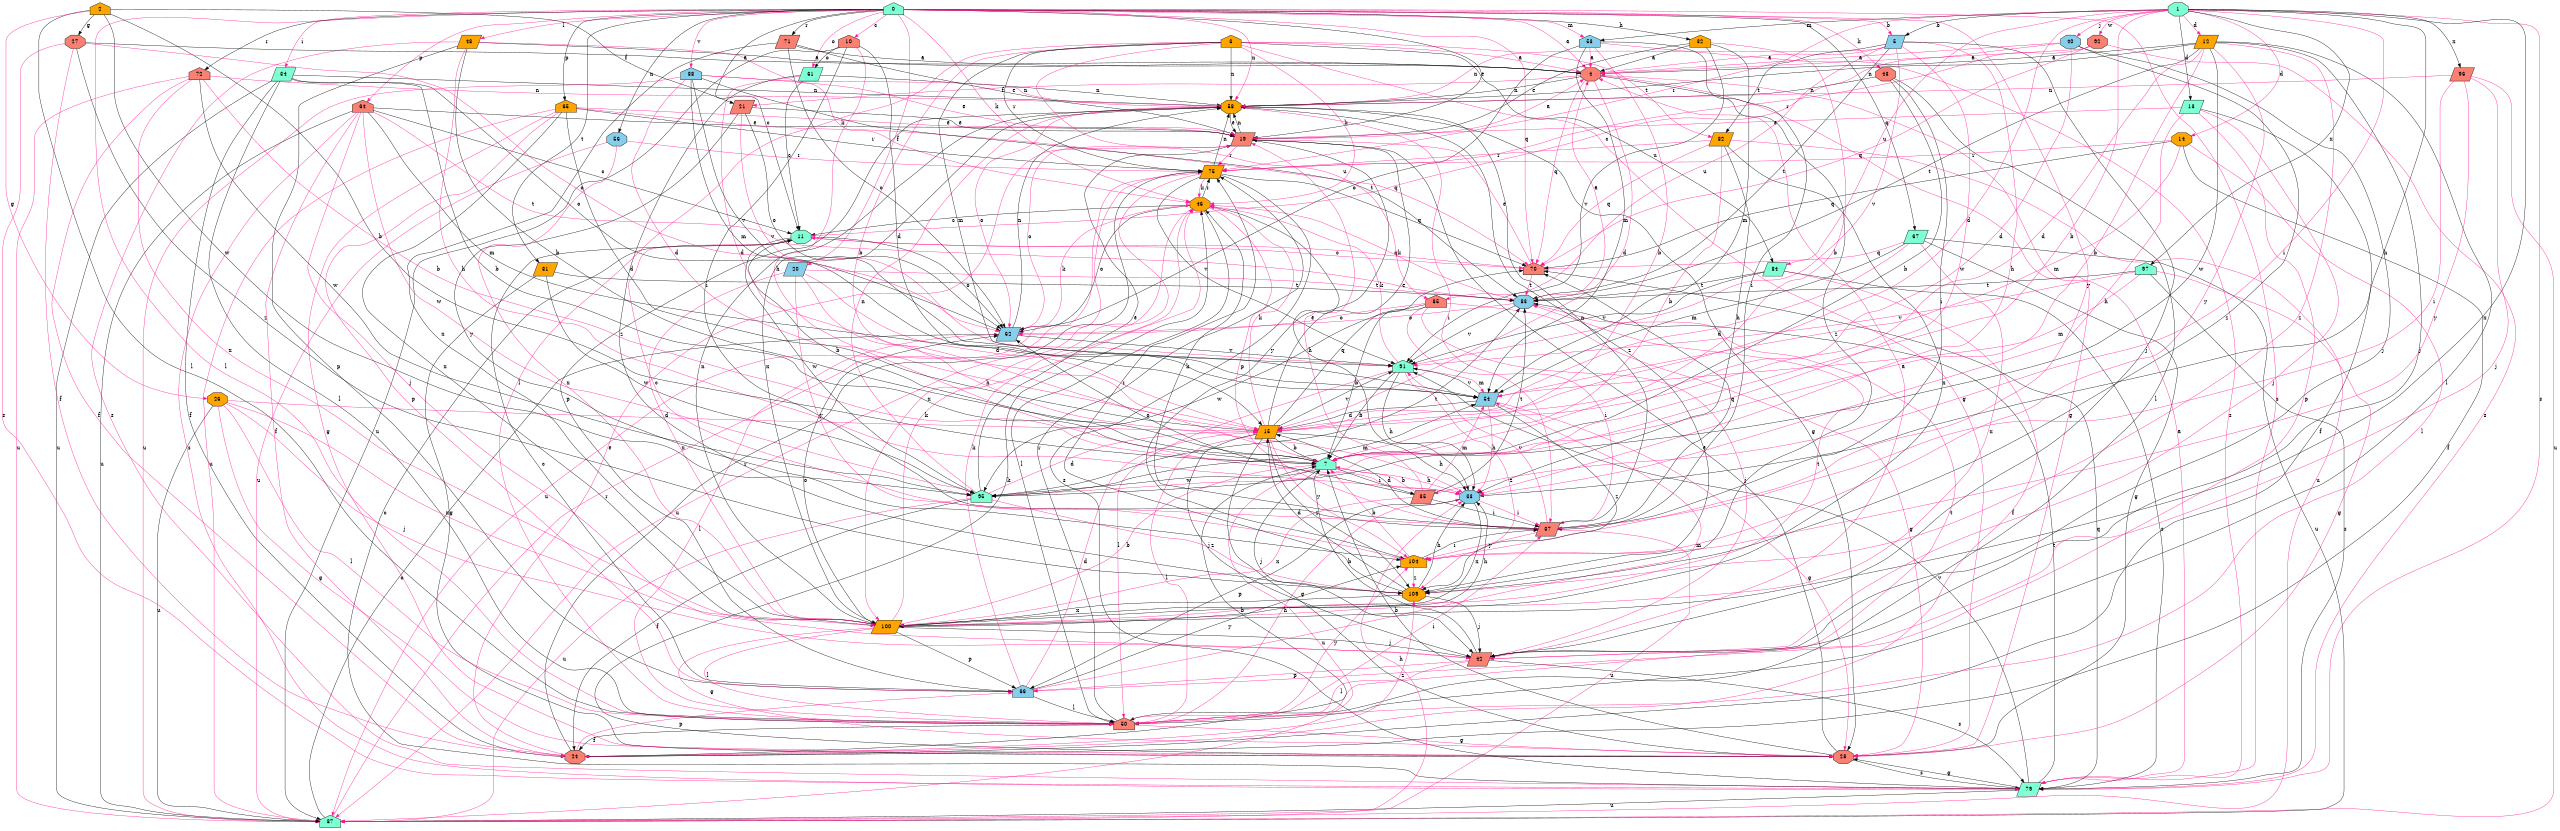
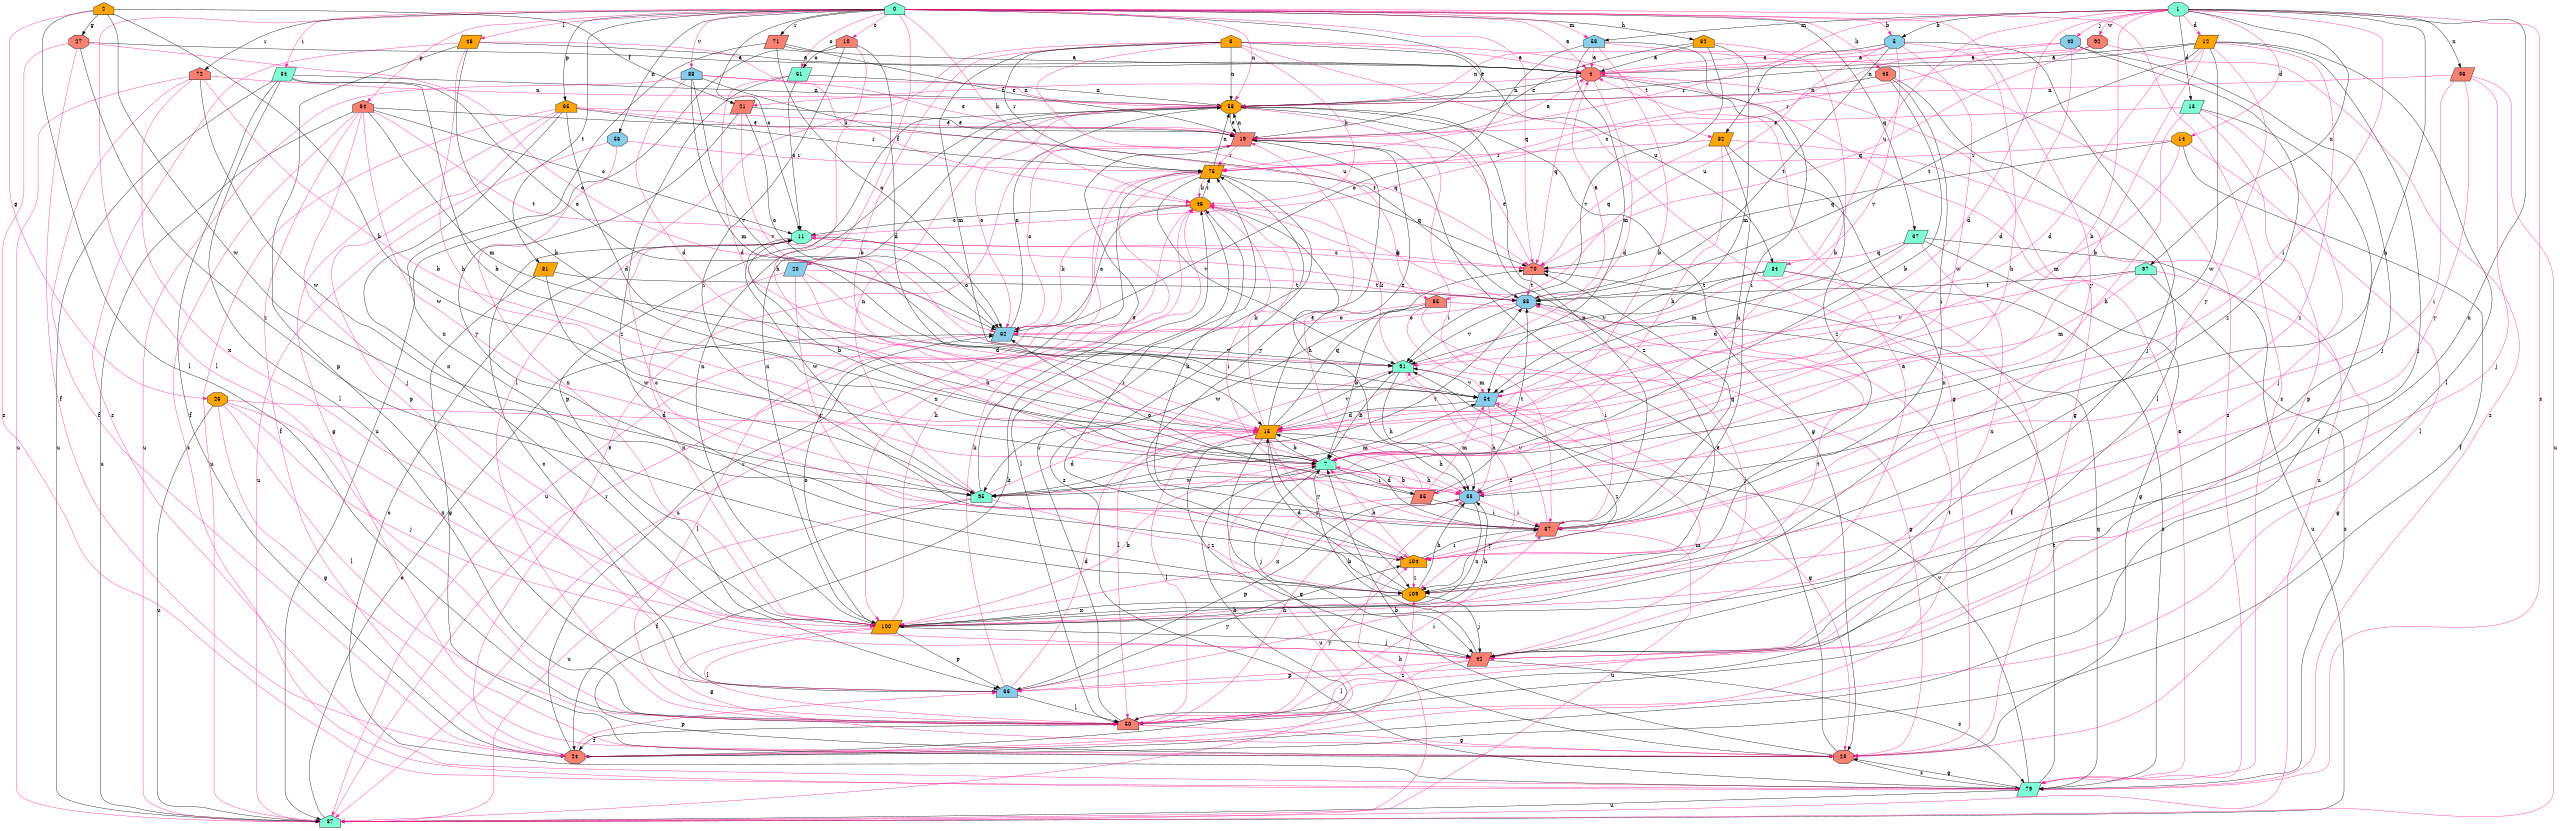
node "5": shape parallelogram -> octagon
edge "46" -> "37": label "p" -> "i"
